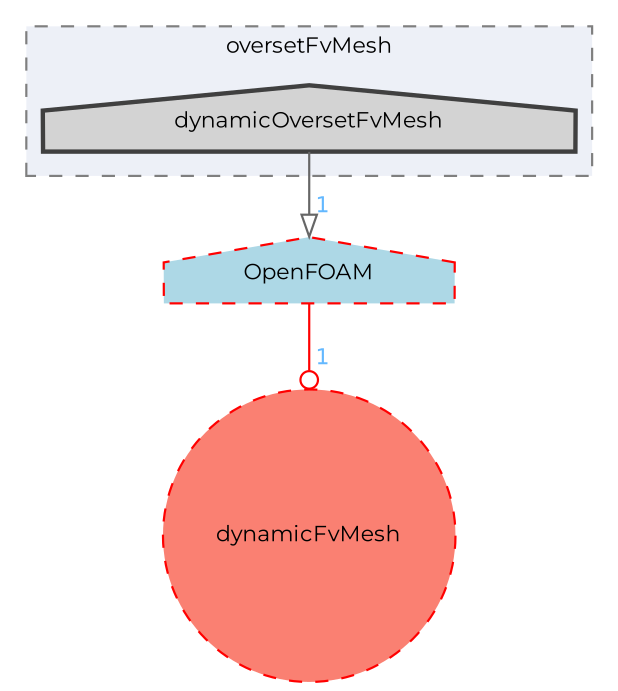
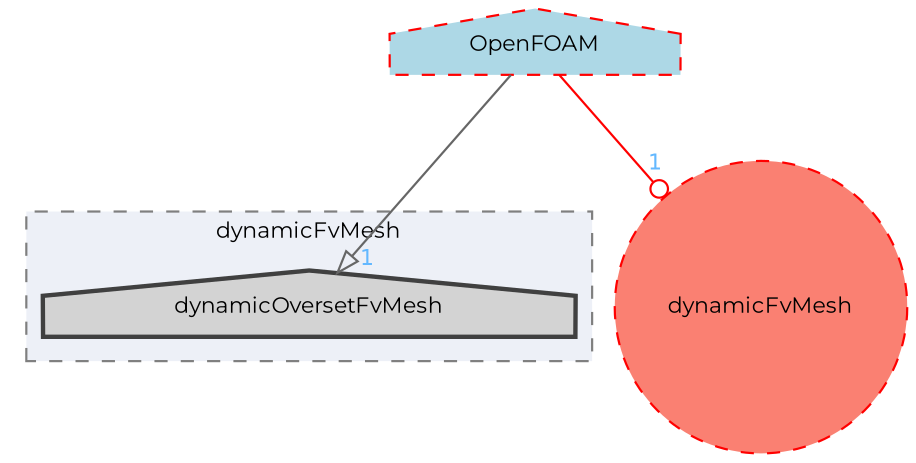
cluster "oversetFvMesh": label "oversetFvMesh" -> "dynamicFvMesh"
edge "dynamicOversetFvMesh" -> "OpenFOAM": reversed
